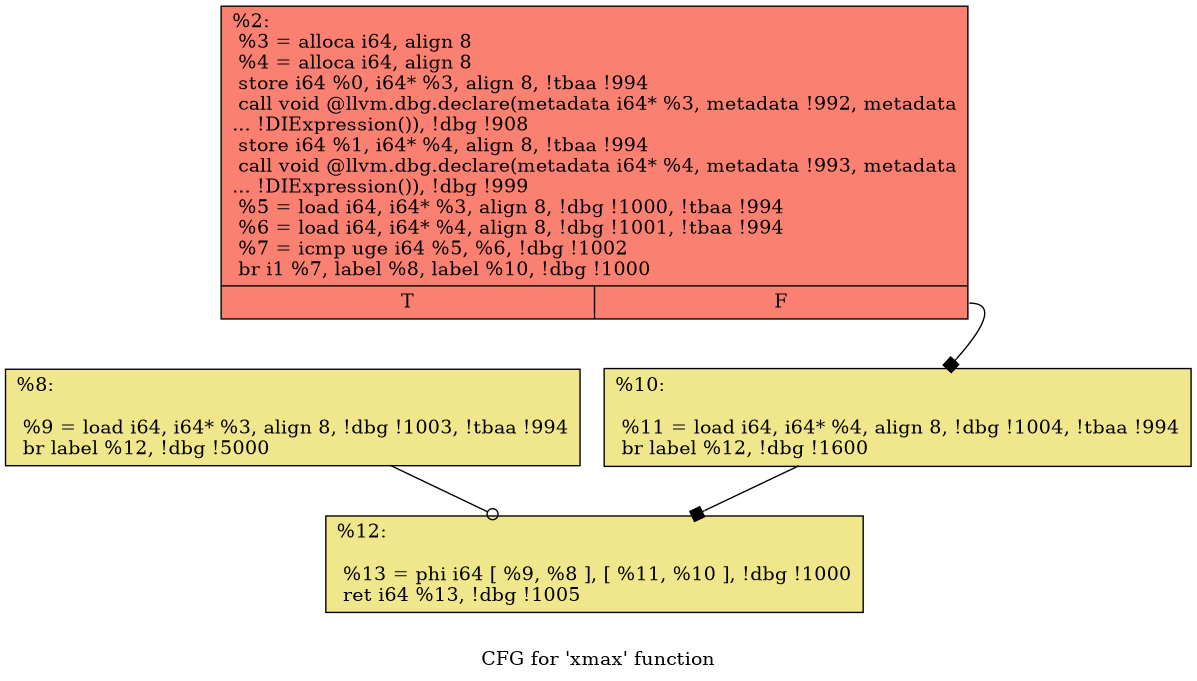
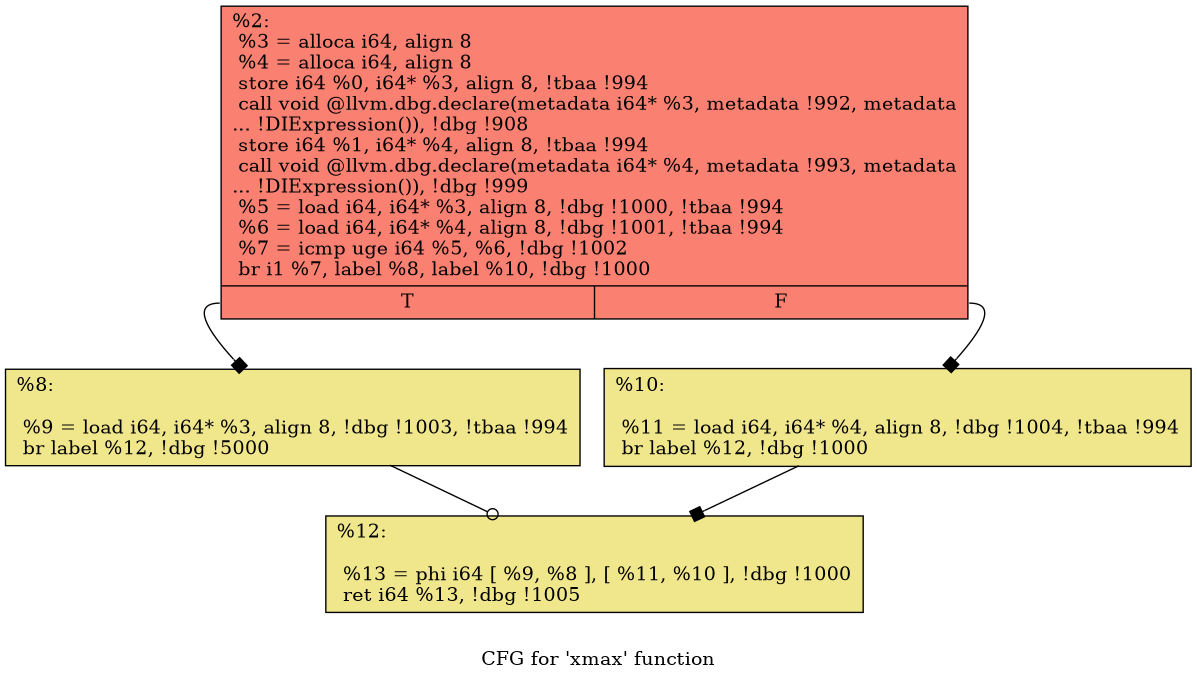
edge "%2:" -> "%8:": added
node "%10:": text "br label %12, !dbg !1600" -> "br label %12, !dbg !1000"
